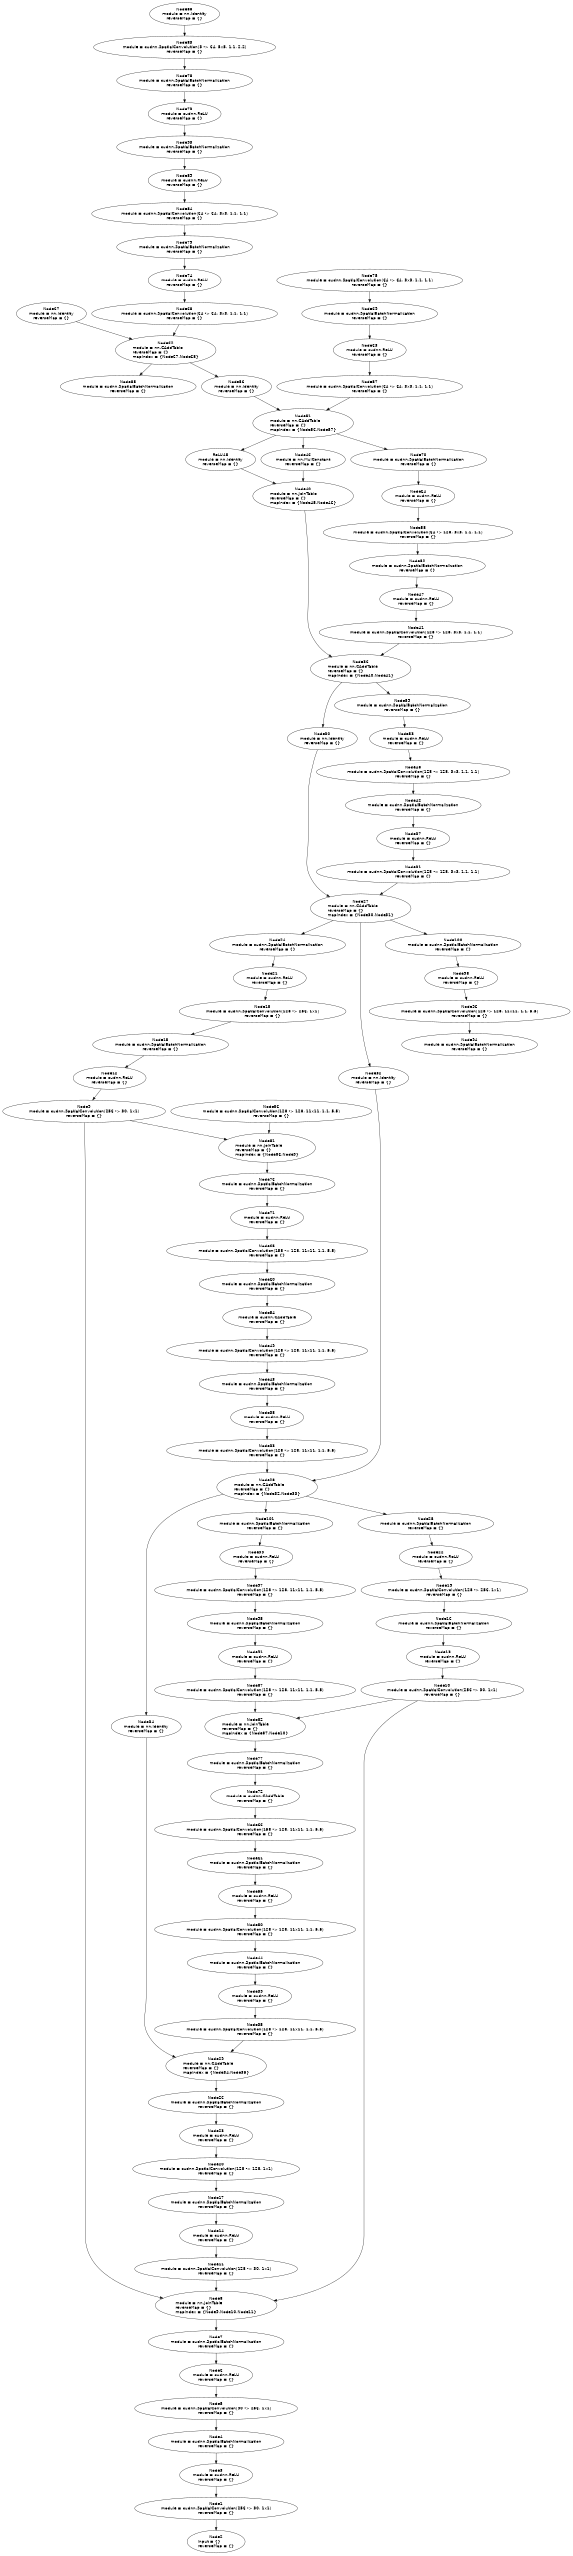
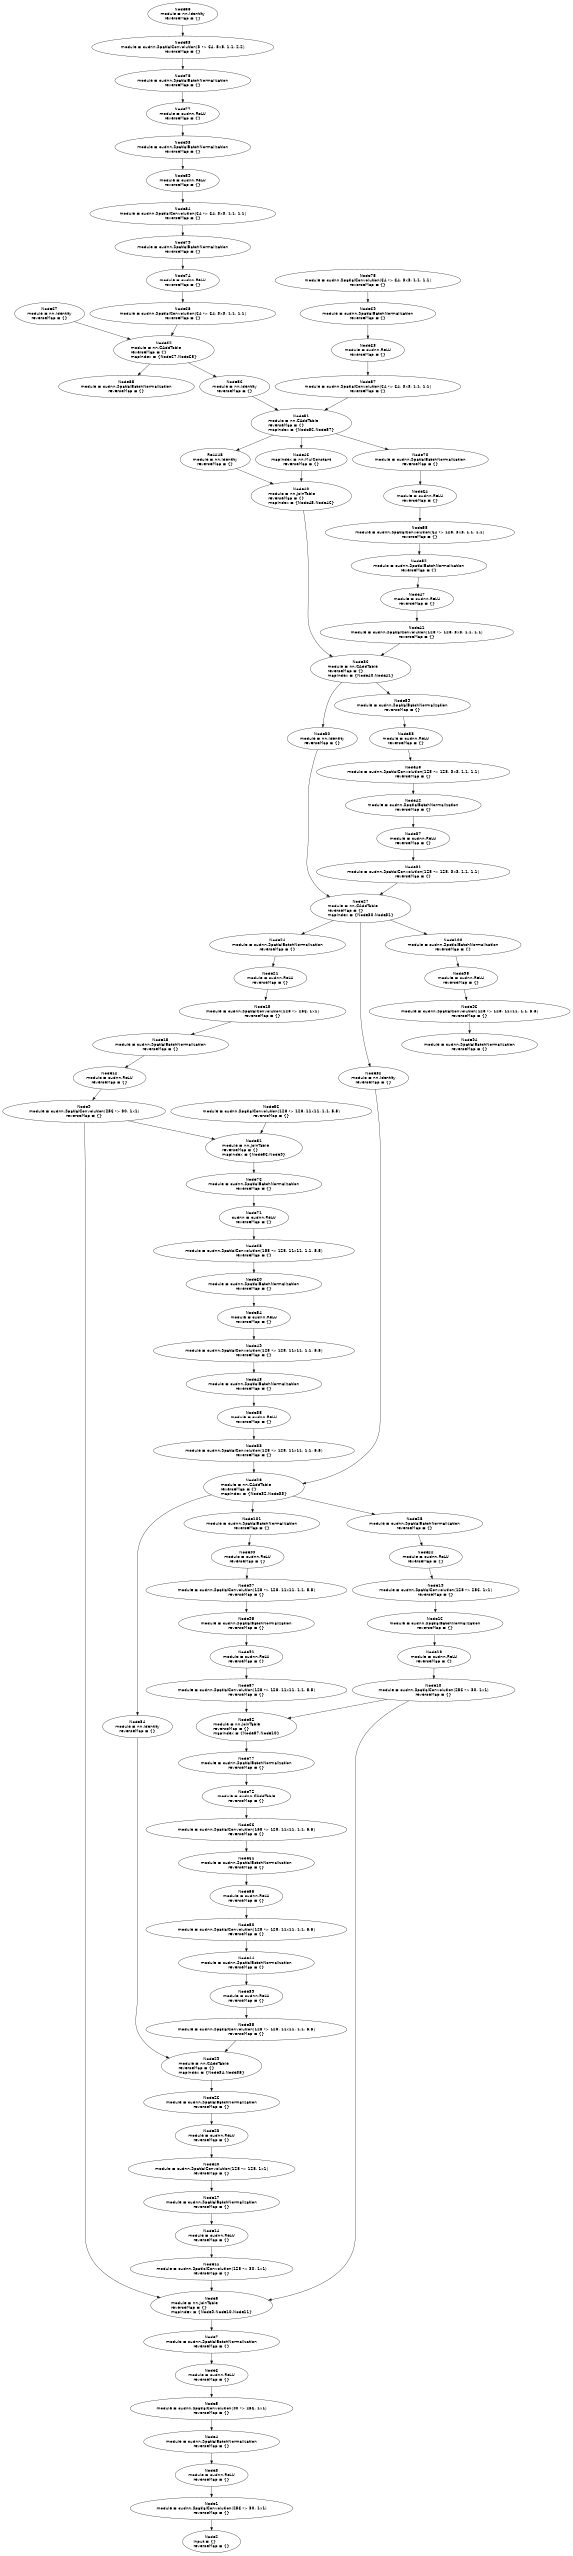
node "Node73 module = cudnn.ReLU reverseMap = {}": label "Node73 module = cudnn.ReLU reverseMap = {}" -> "Node77 module = cudnn.ReLU reverseMap = {}"
node "Node46 module = nn.MulConstant reverseMap = {}": label "Node46 module = nn.MulConstant reverseMap = {}" -> "Node46 mapindex = nn.MulConstant reverseMap = {}"
node "Node71 module = cudnn.ReLU reverseMap = {}": label "Node71 module = cudnn.ReLU reverseMap = {}" -> "Node71 cudnn = cudnn.ReLU reverseMap = {}"
node "Node54 module = cudnn.CAddTable reverseMap = {}": label "Node54 module = cudnn.CAddTable reverseMap = {}" -> "Node54 module = cudnn.ReLU reverseMap = {}"
